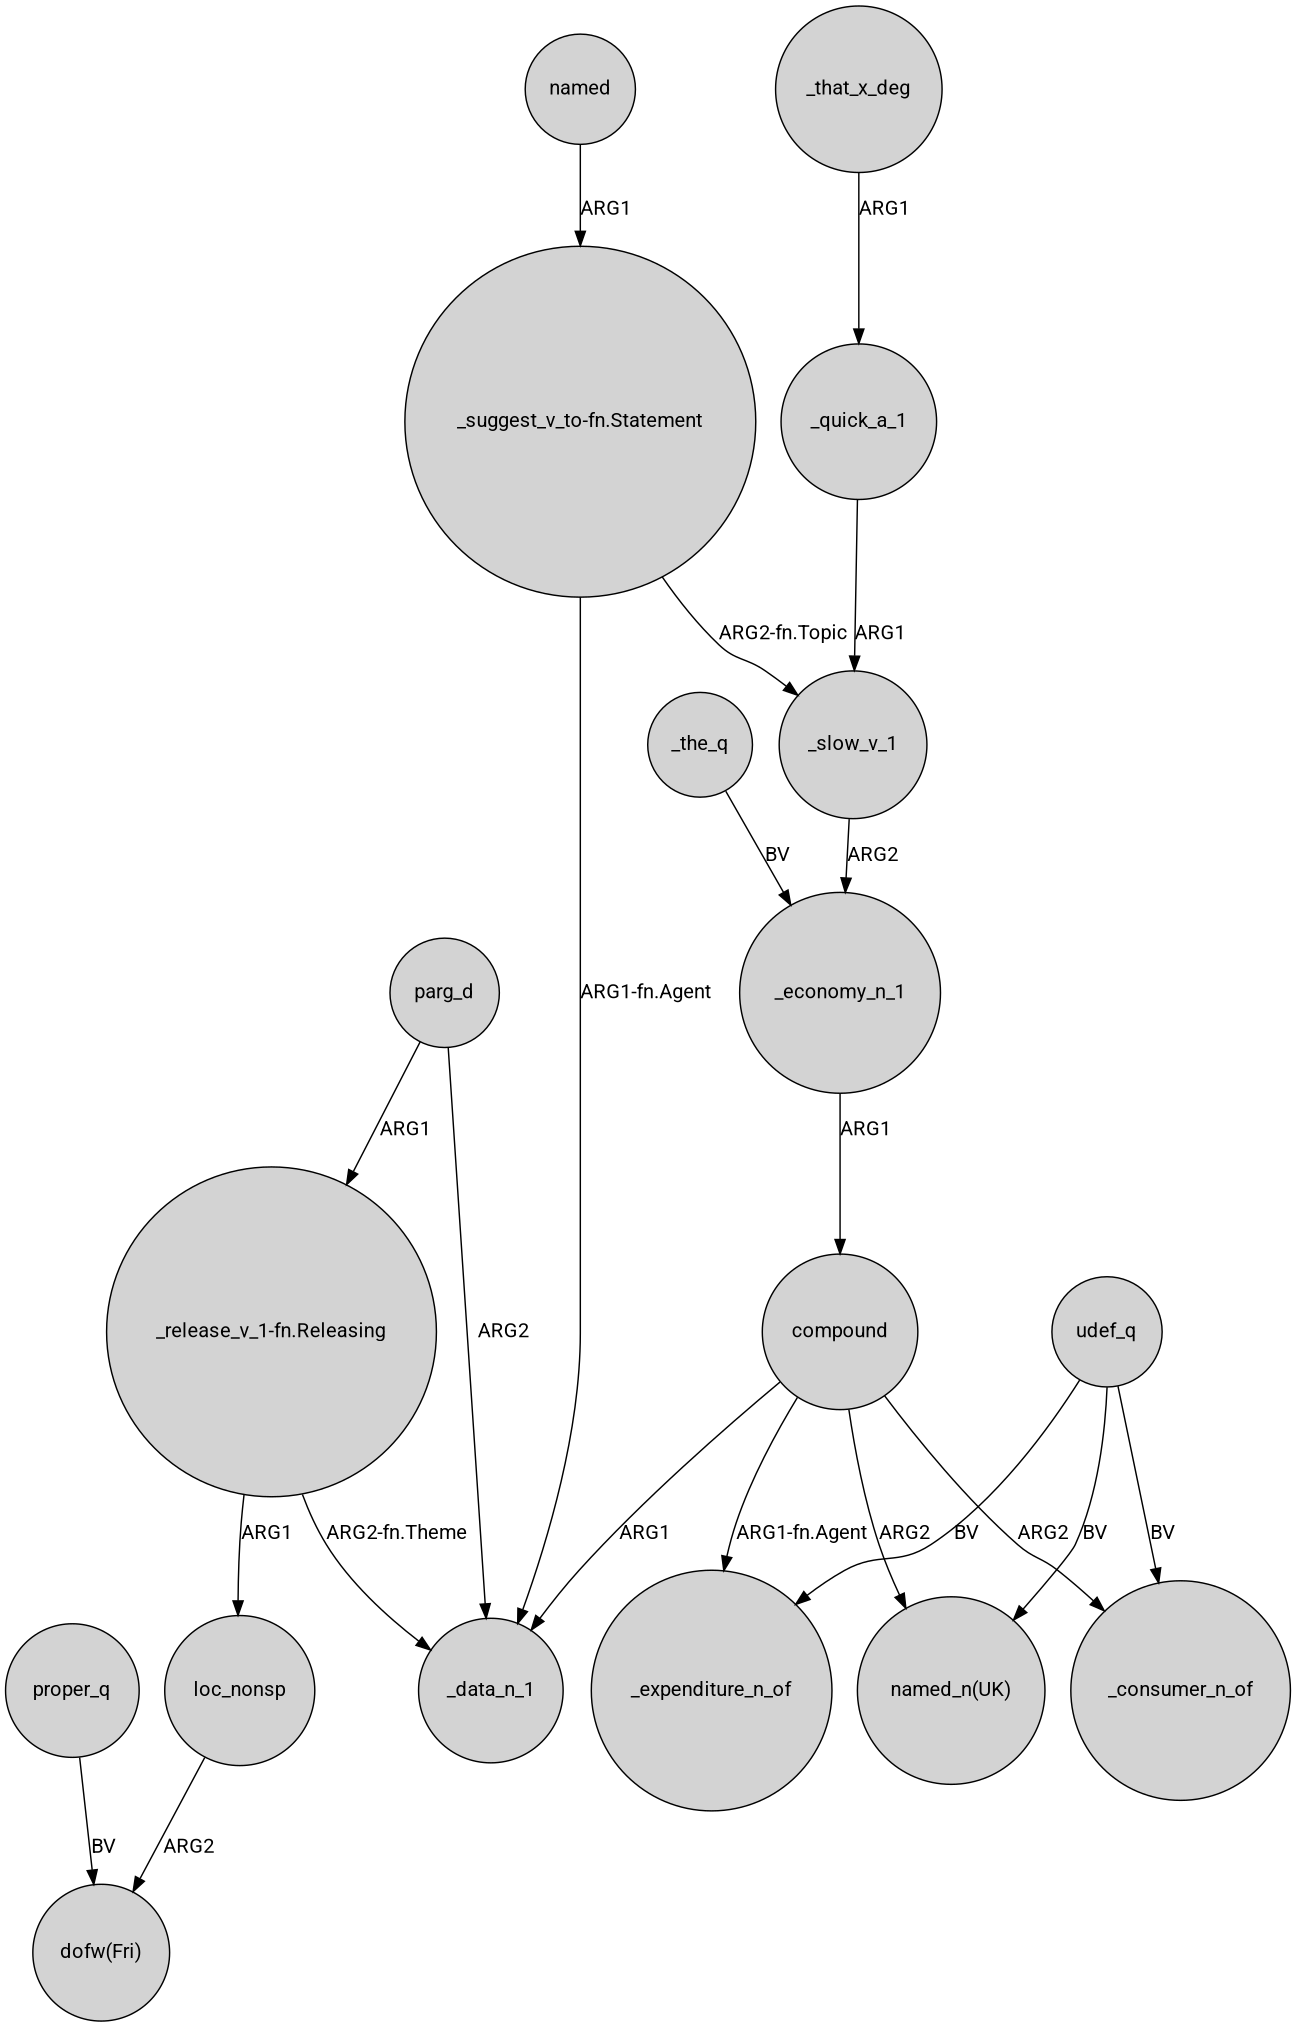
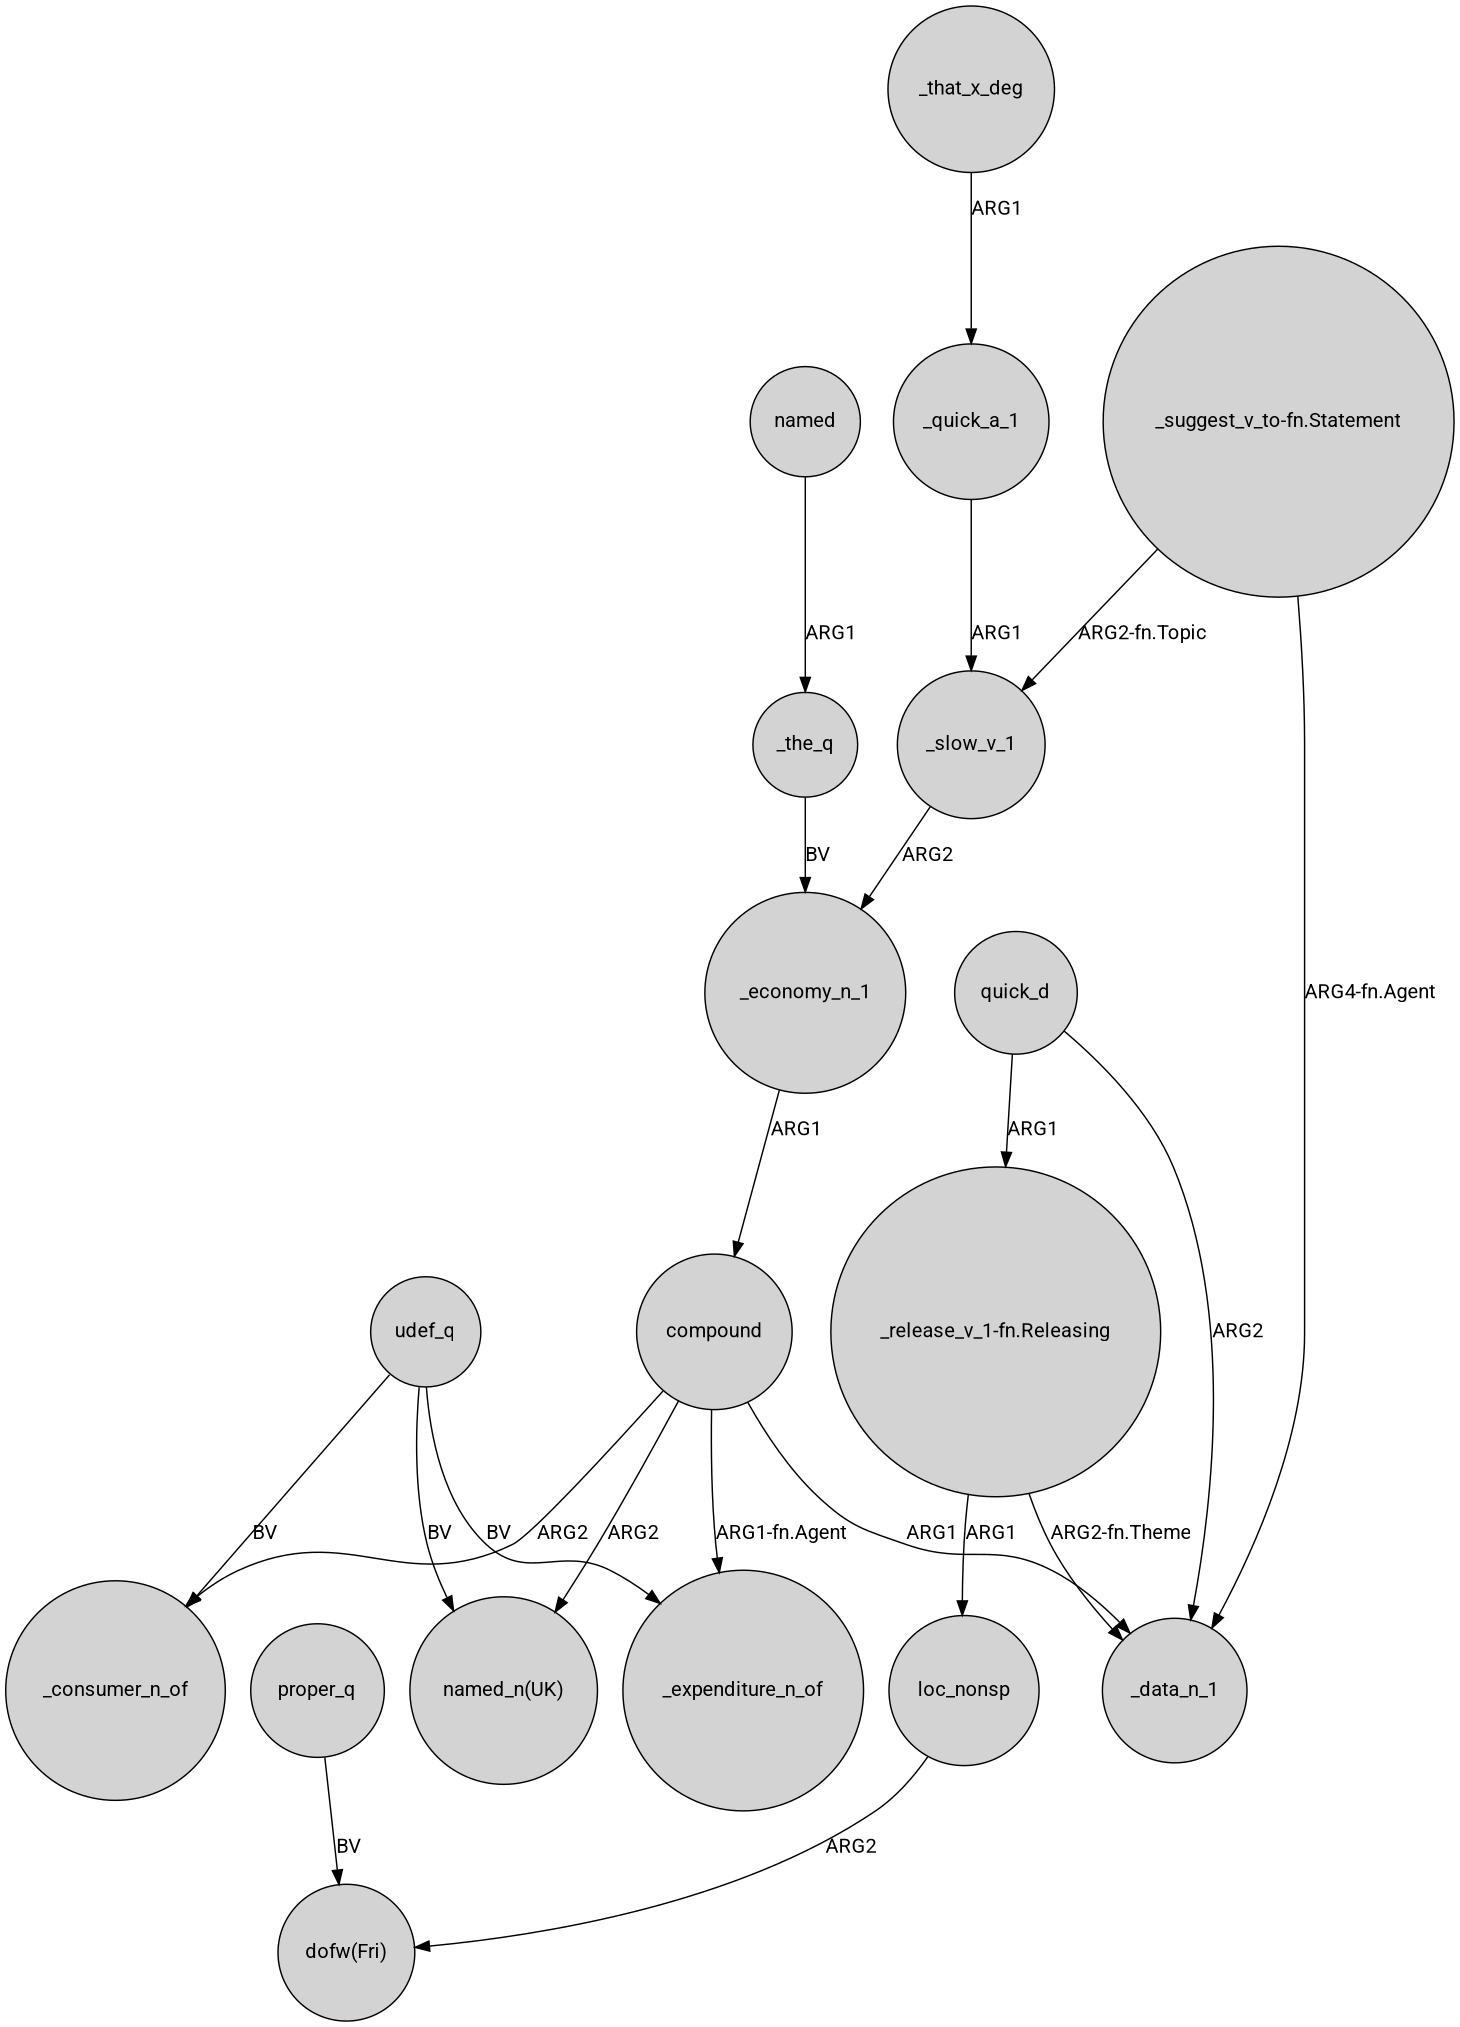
edge "named" -> "_suggest_v_to-fn.Statement": now "named" -> "_the_q"
node "parg_d": label "parg_d" -> "quick_d"
edge "_suggest_v_to-fn.Statement" -> "_data_n_1": label "ARG1-fn.Agent" -> "ARG4-fn.Agent"
